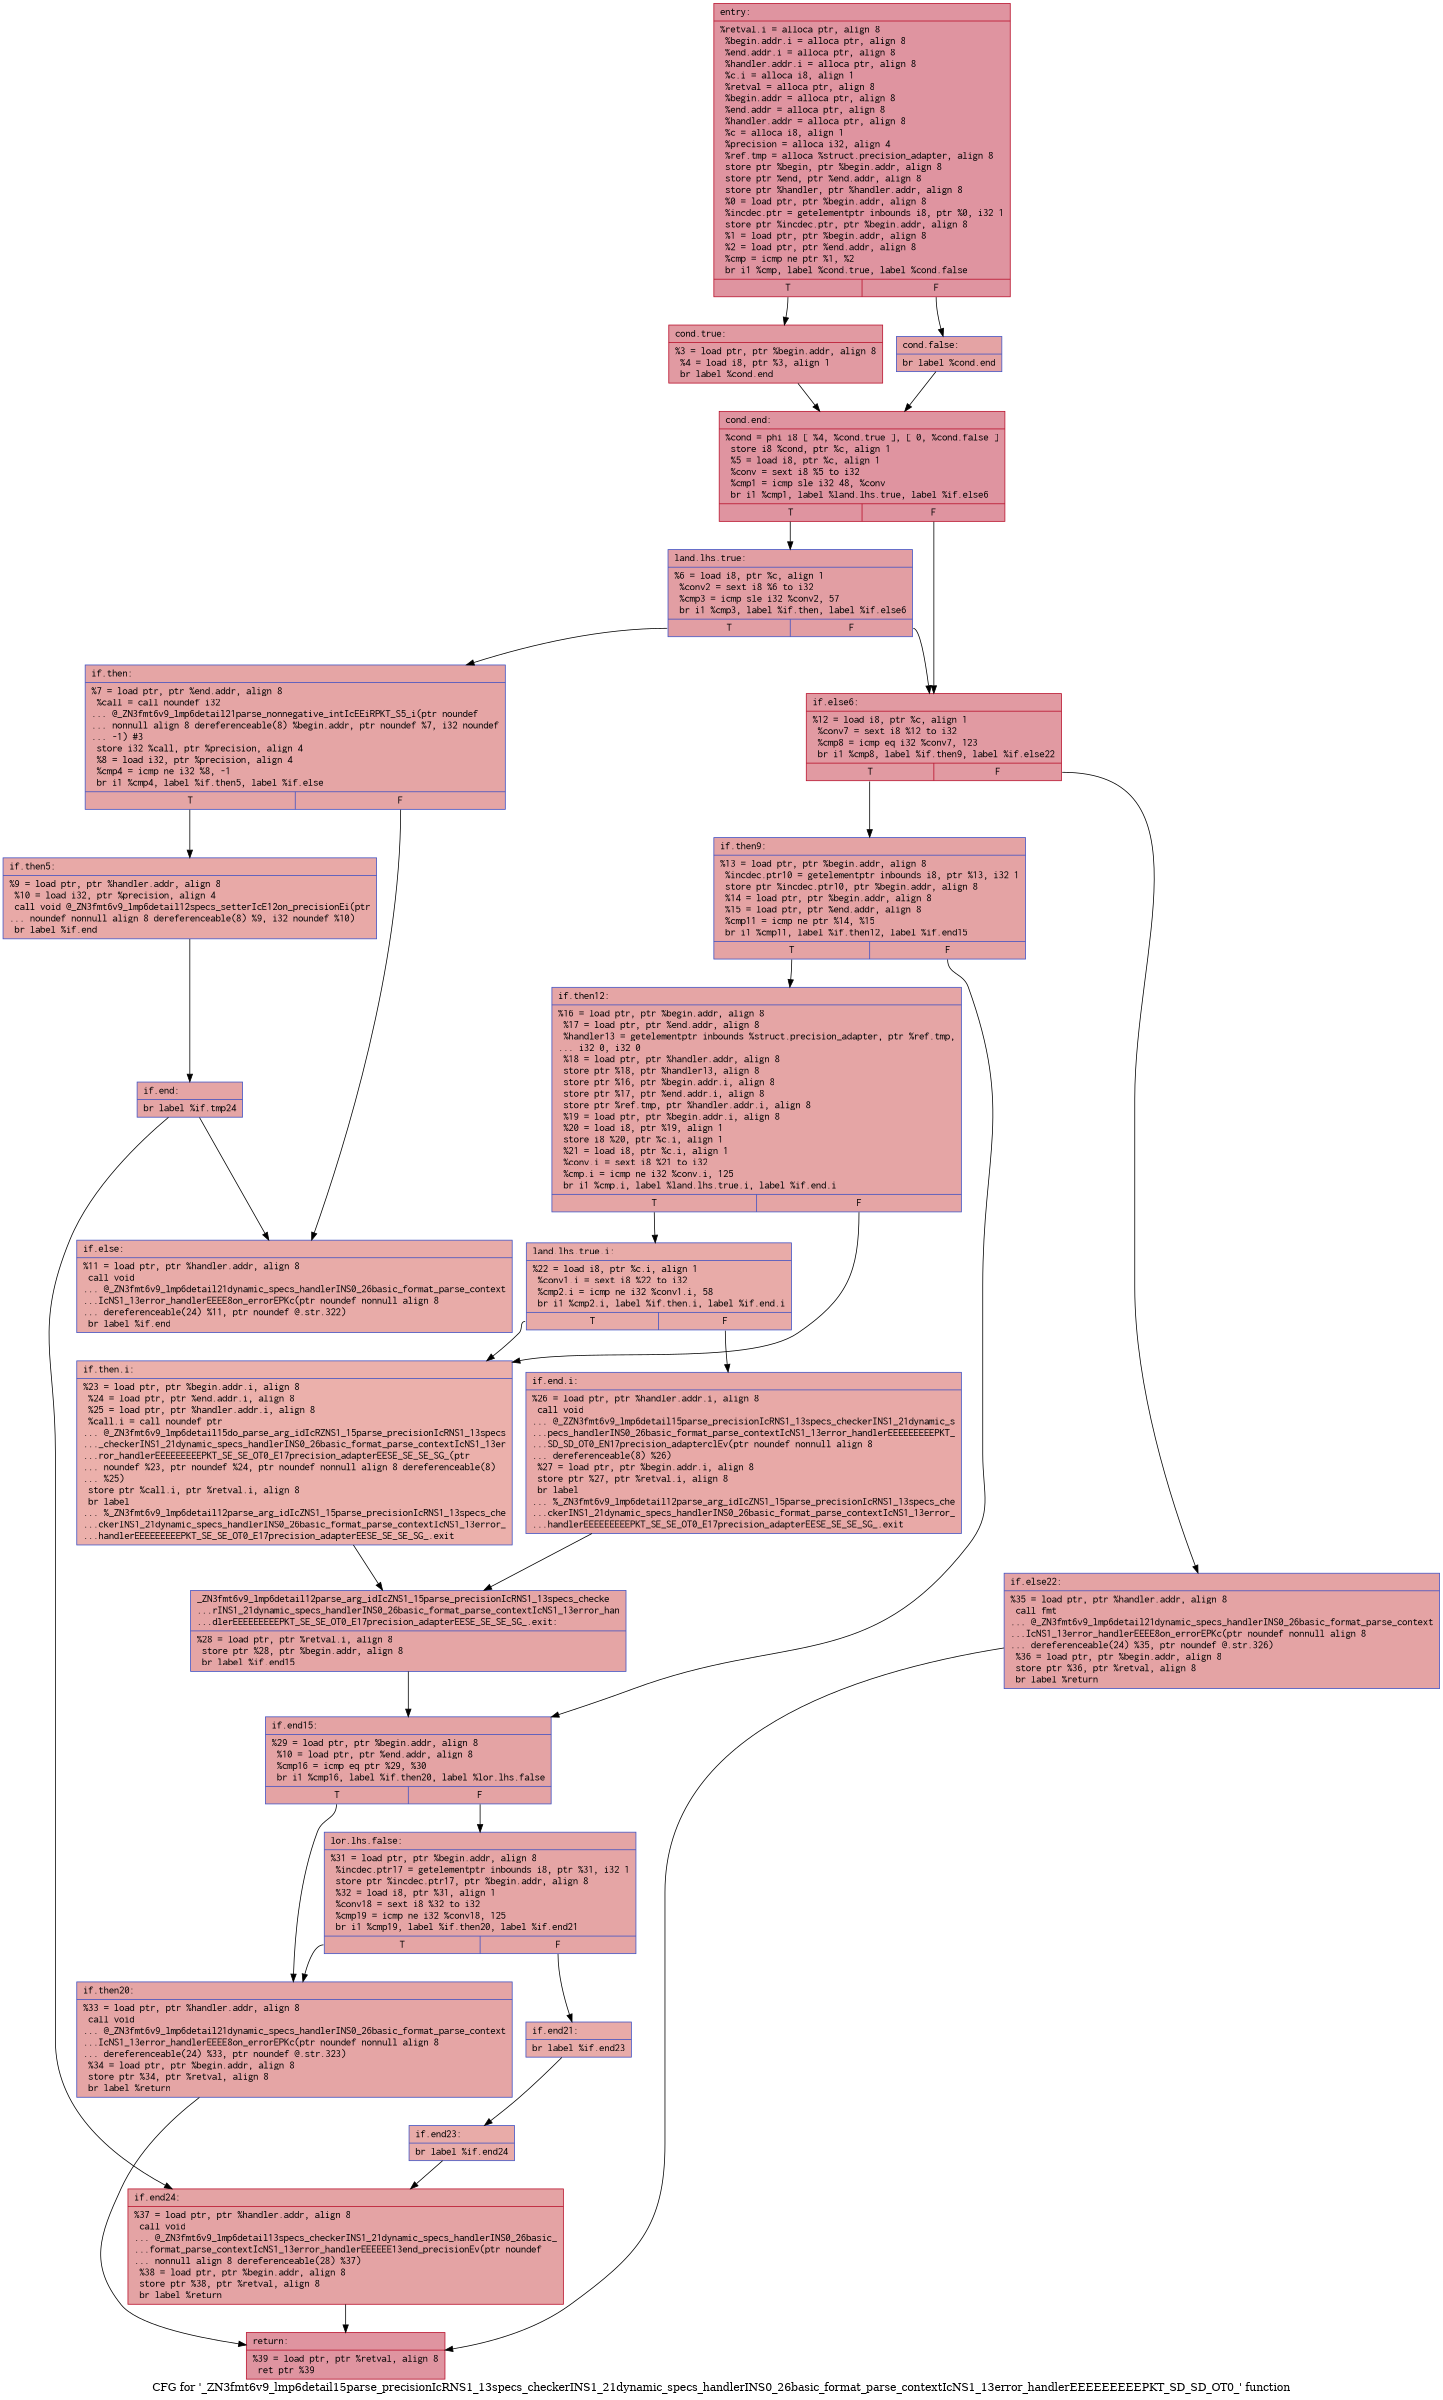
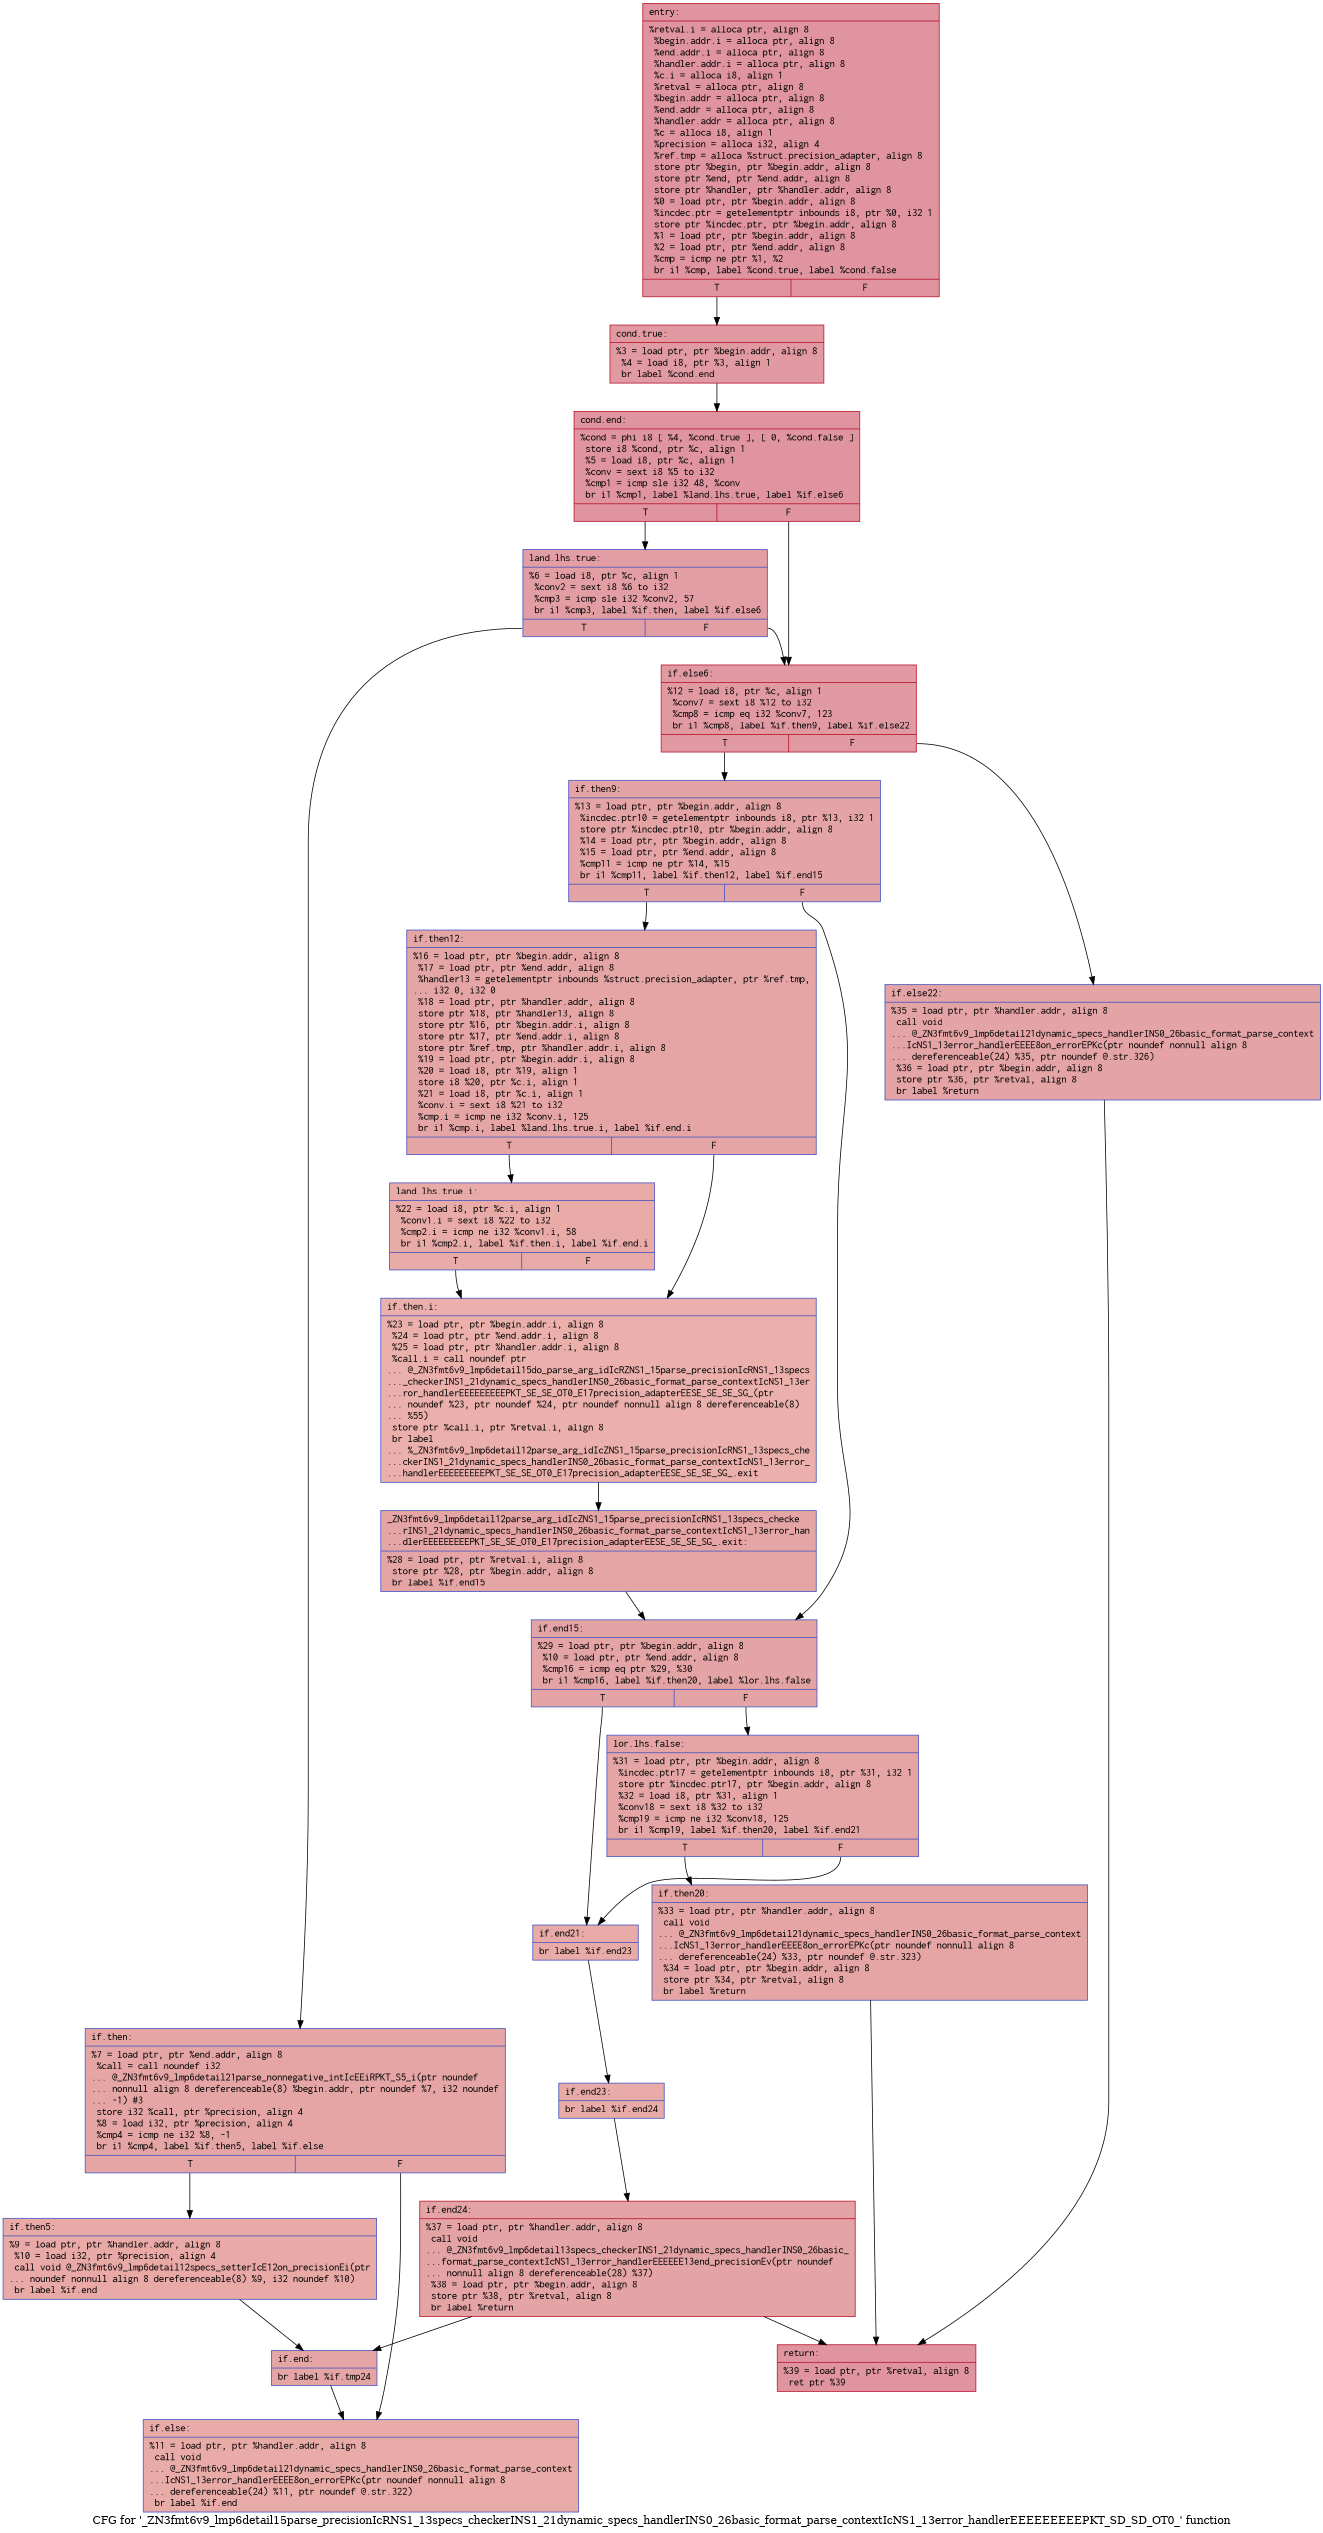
node "cond.false:": removed
node "if.end.i:": removed
node "if.then.i:": text "... %25)" -> "... %55)"
node "if.else22:": text "call fmt" -> "call void"
edge "if.end:" -> "if.end24:": reversed
edge "if.end15:" -> "if.then20:": now "if.end15:" -> "if.end21:"
